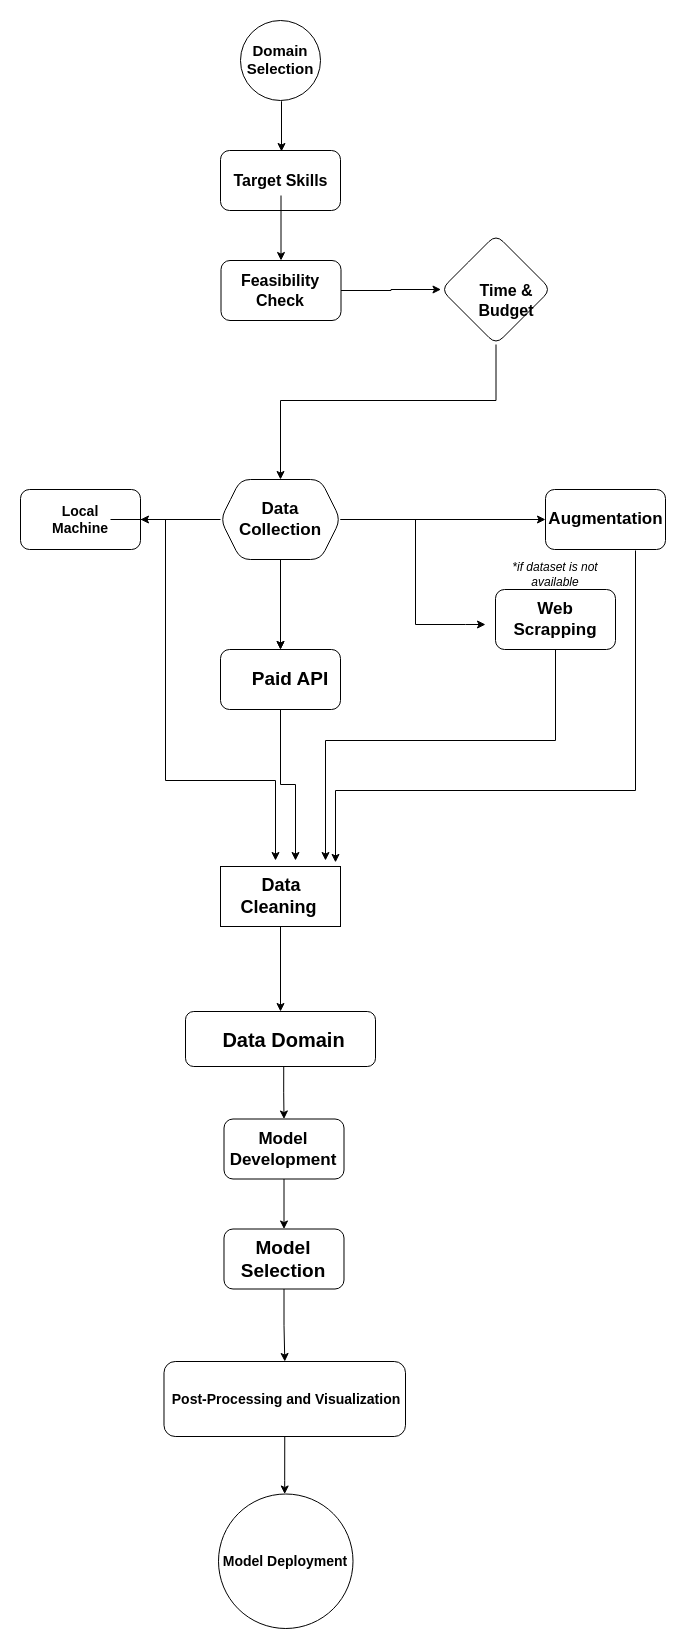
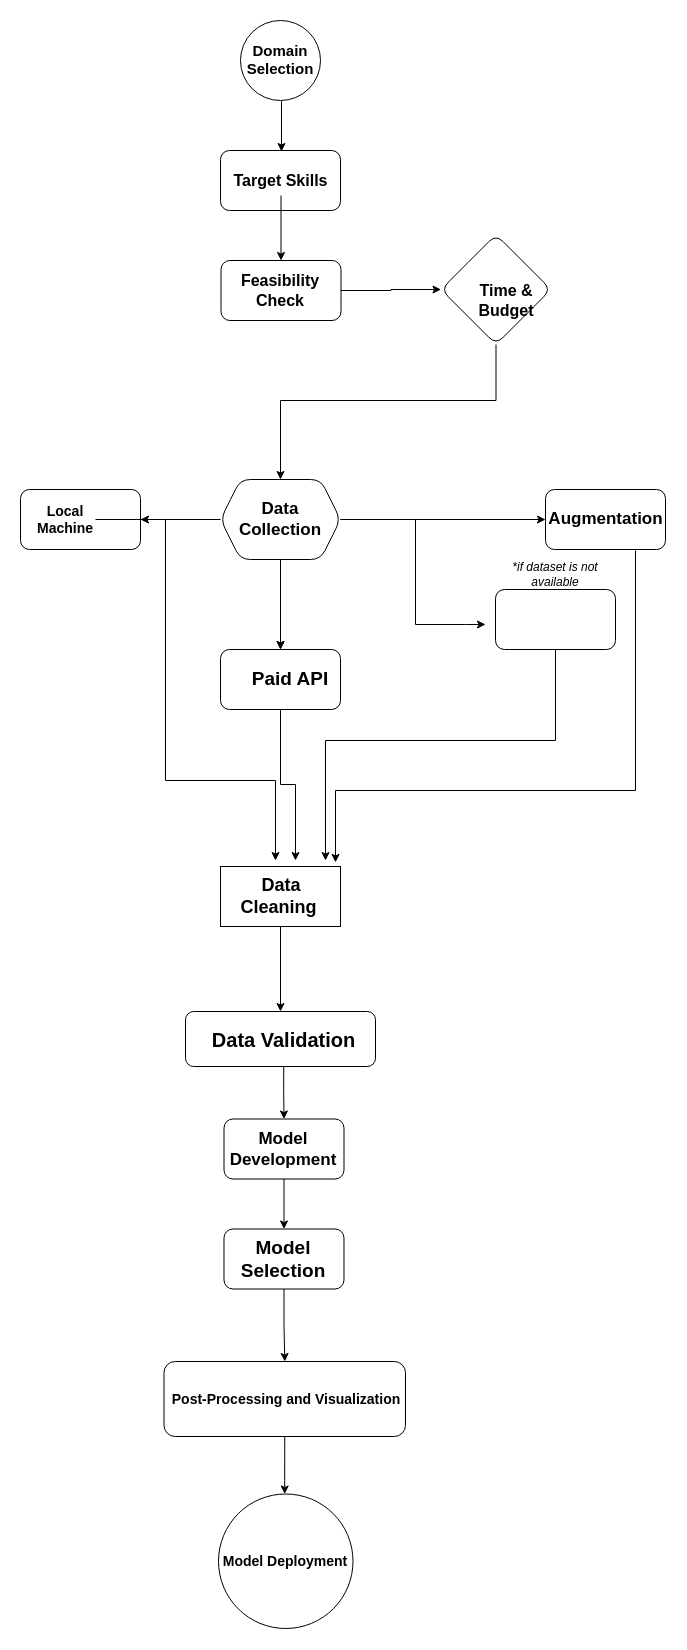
node "Local Machine": moved (81, 520) -> (66, 520)
node "Web Scrapping": removed
node "Data Domain": label "Data Domain" -> "Data Validation"
